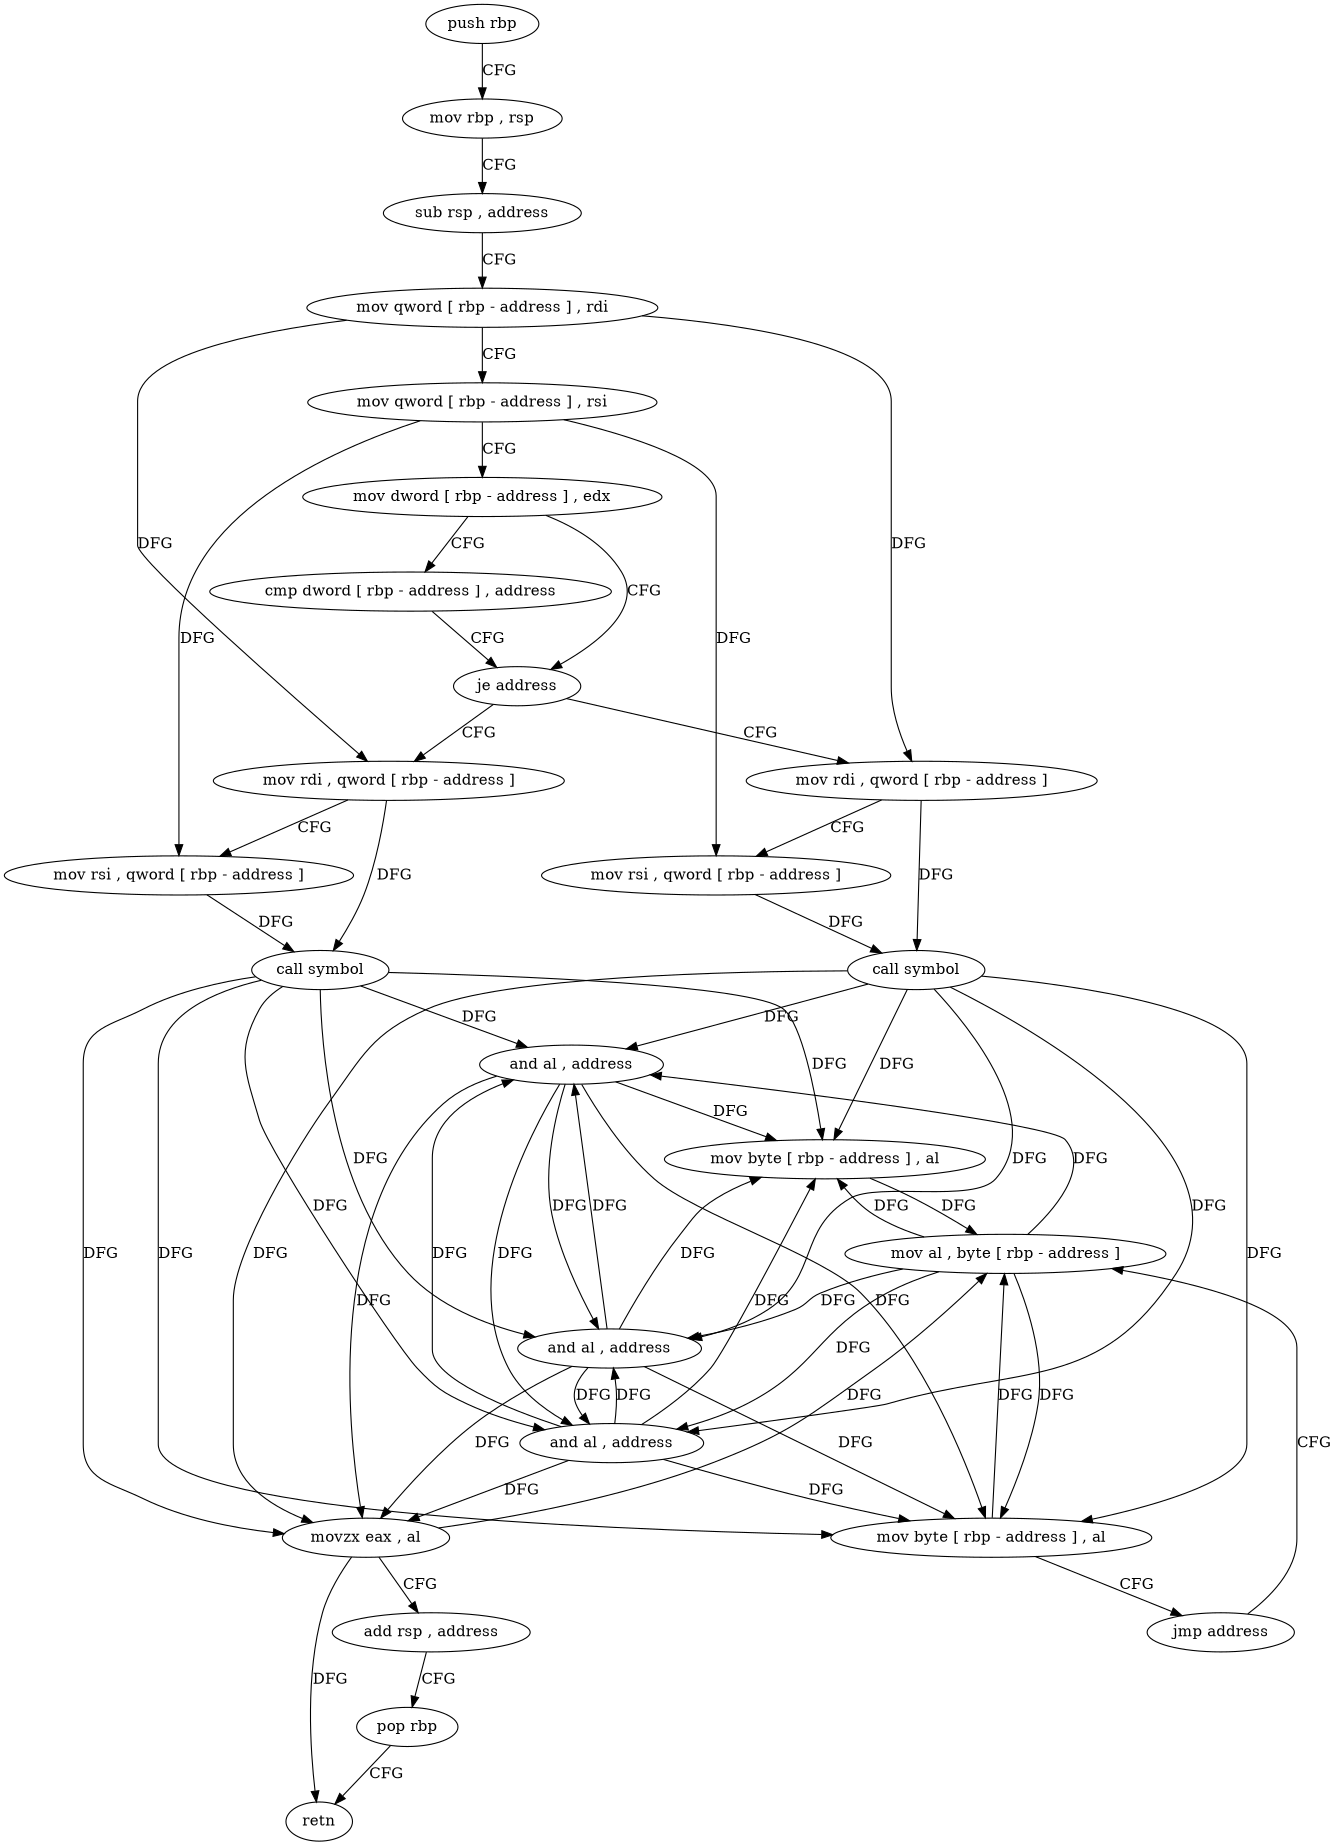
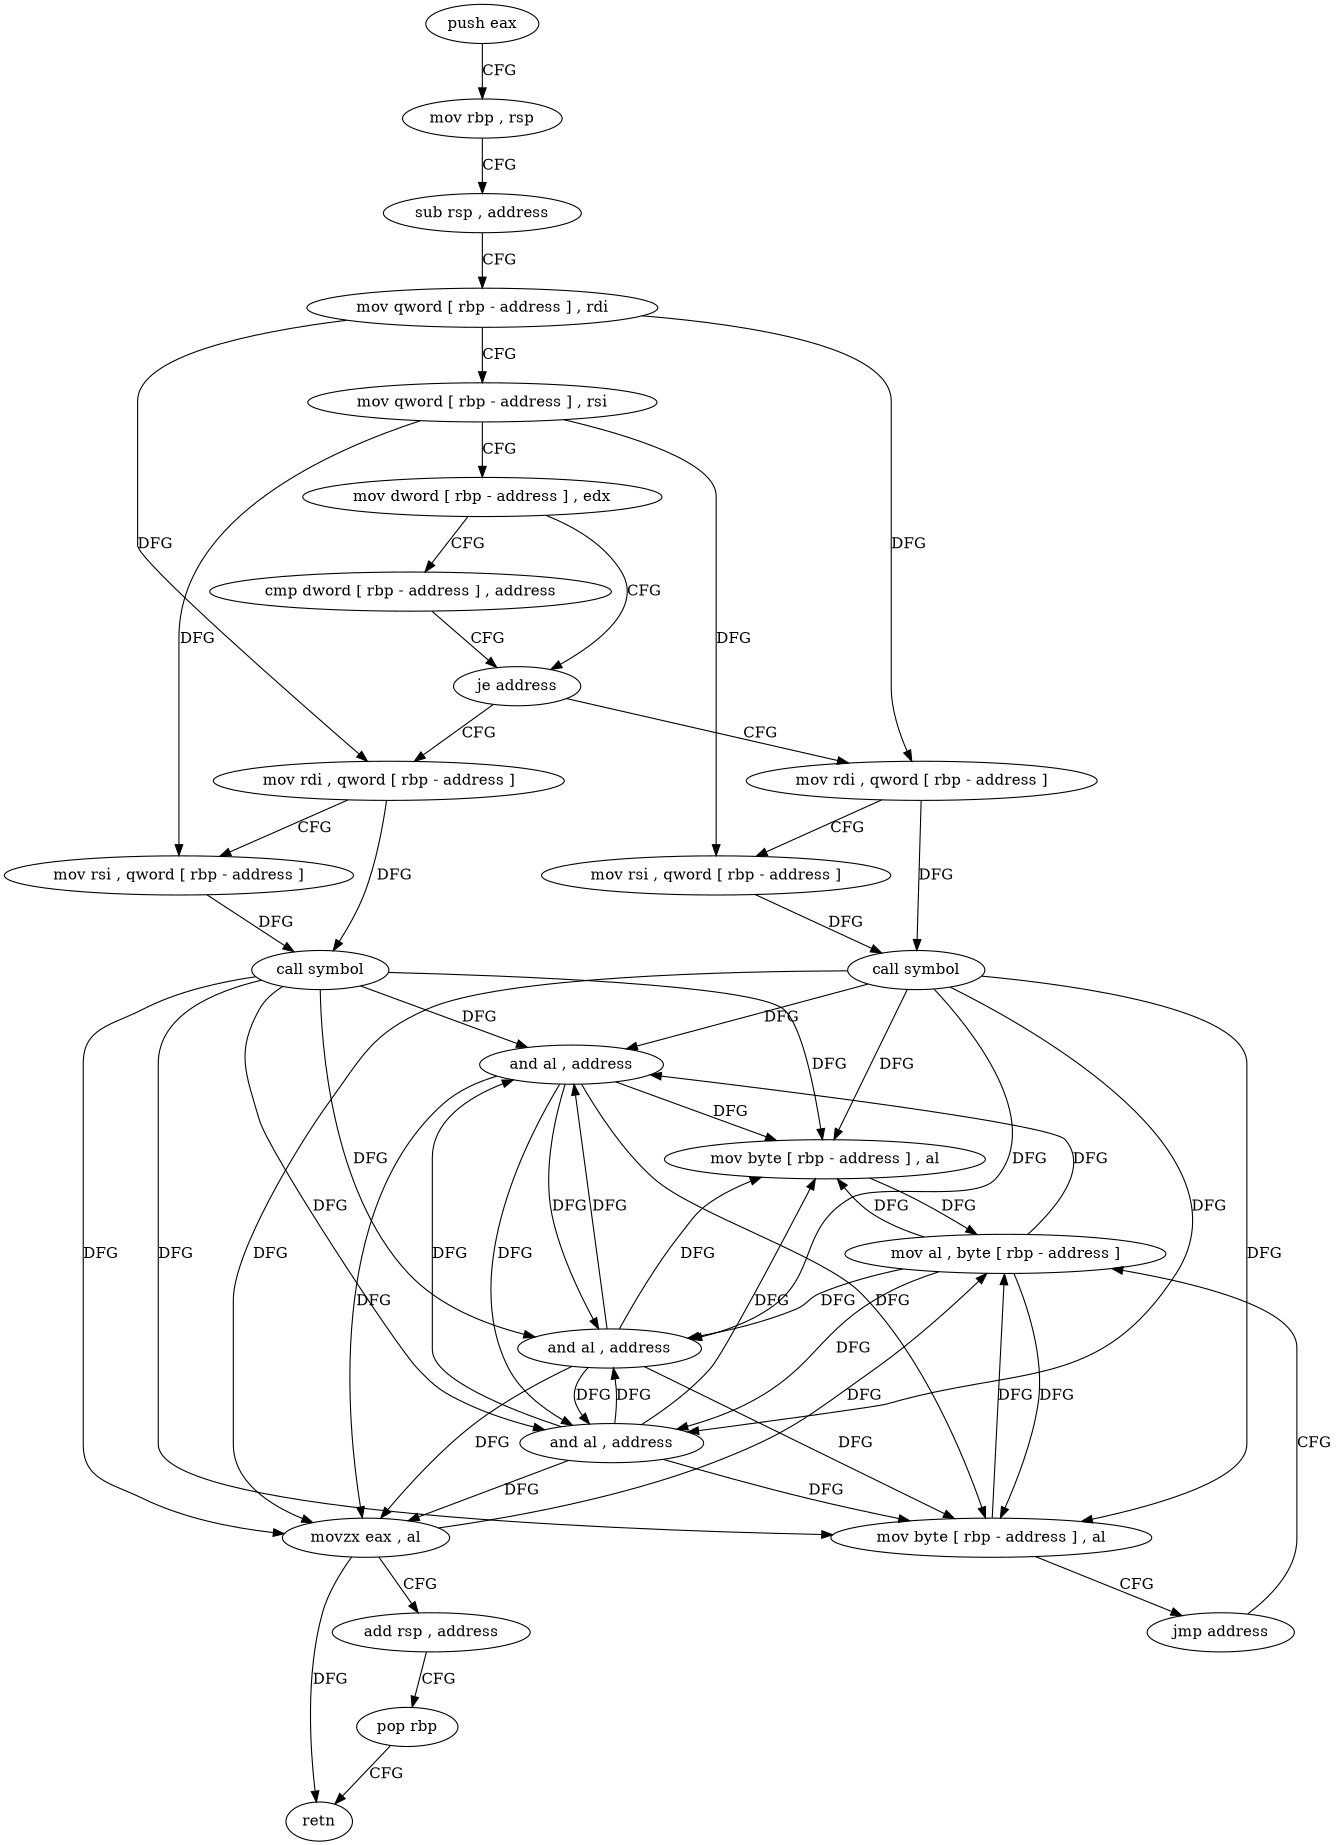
node "push rbp": label "push rbp" -> "push eax"
